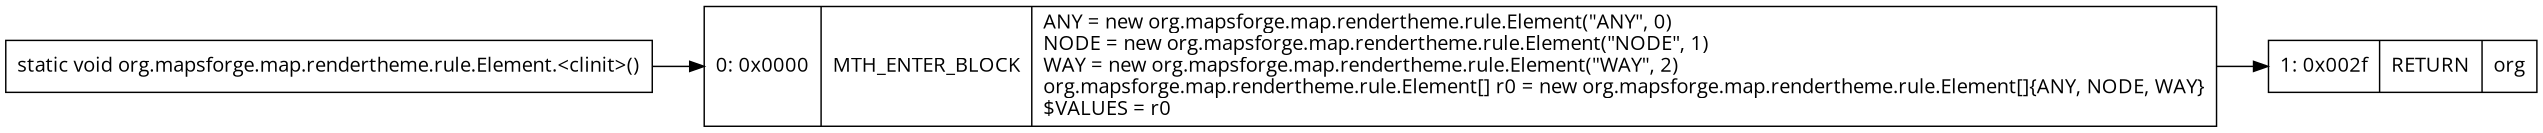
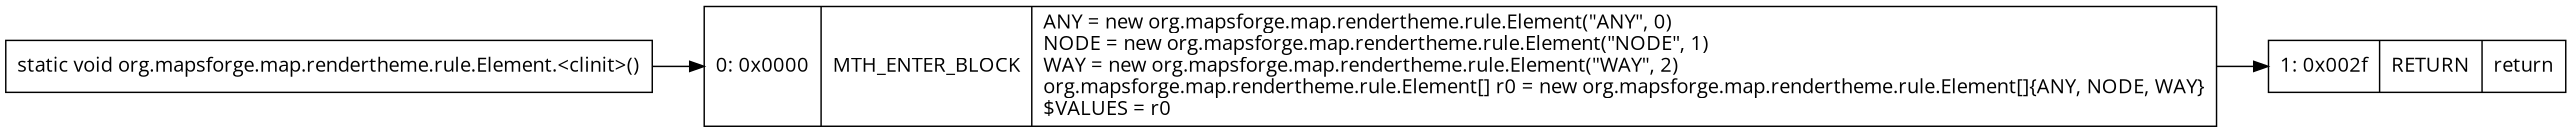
node "1: 0x002f": text "org" -> "return"
